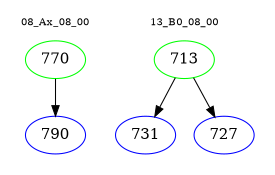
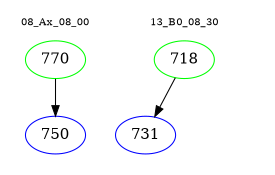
cluster "13_B0_08_00": label "13_B0_08_00" -> "13_B0_08_30"
node "713": label "713" -> "718"
node "790": label "790" -> "750"
node "727": removed
